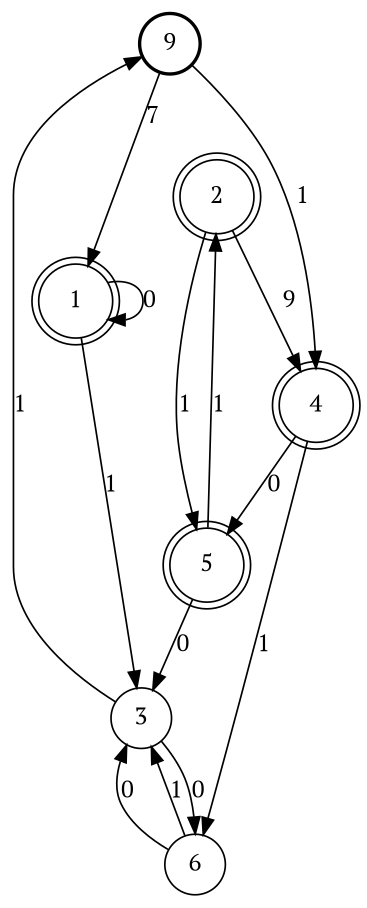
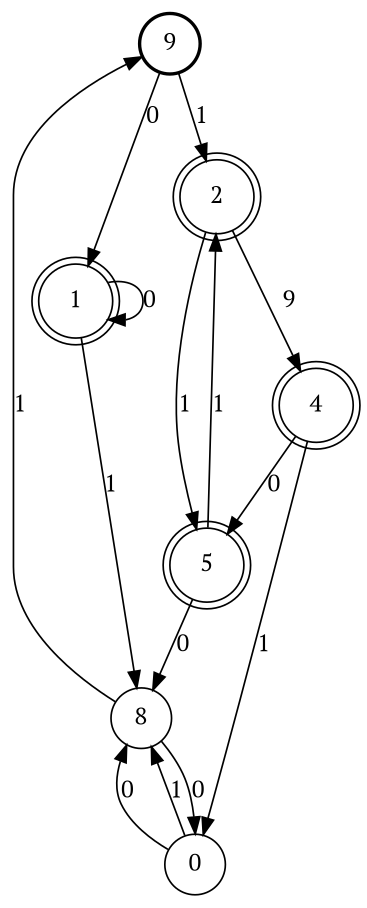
edge "9" -> "1": label "7" -> "0"
edge "9" -> "4": now "9" -> "2"
node "3": label "3" -> "8"
node "6": label "6" -> "0"
